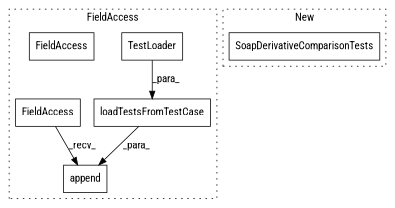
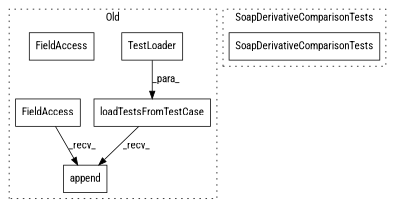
cluster "FieldAccess": label "FieldAccess" -> "Old"
cluster "New": label "New" -> "SoapDerivativeComparisonTests"
edge "loadTestsFromTestCase" -> "append": label "_para_" -> "_recv_"
